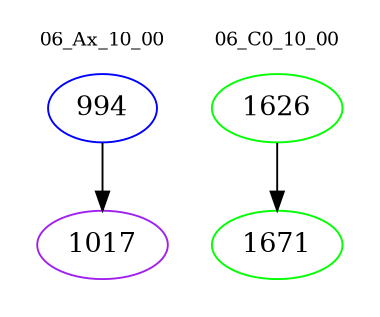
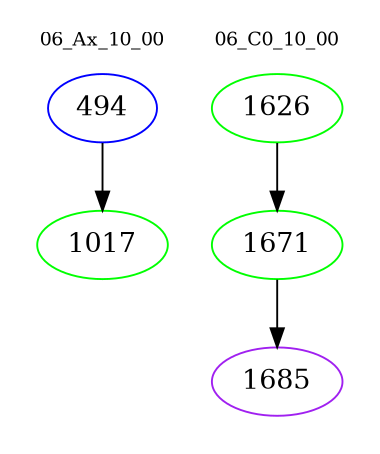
node "994": label "994" -> "494"
node "1017": color purple -> green
node "1685": added
